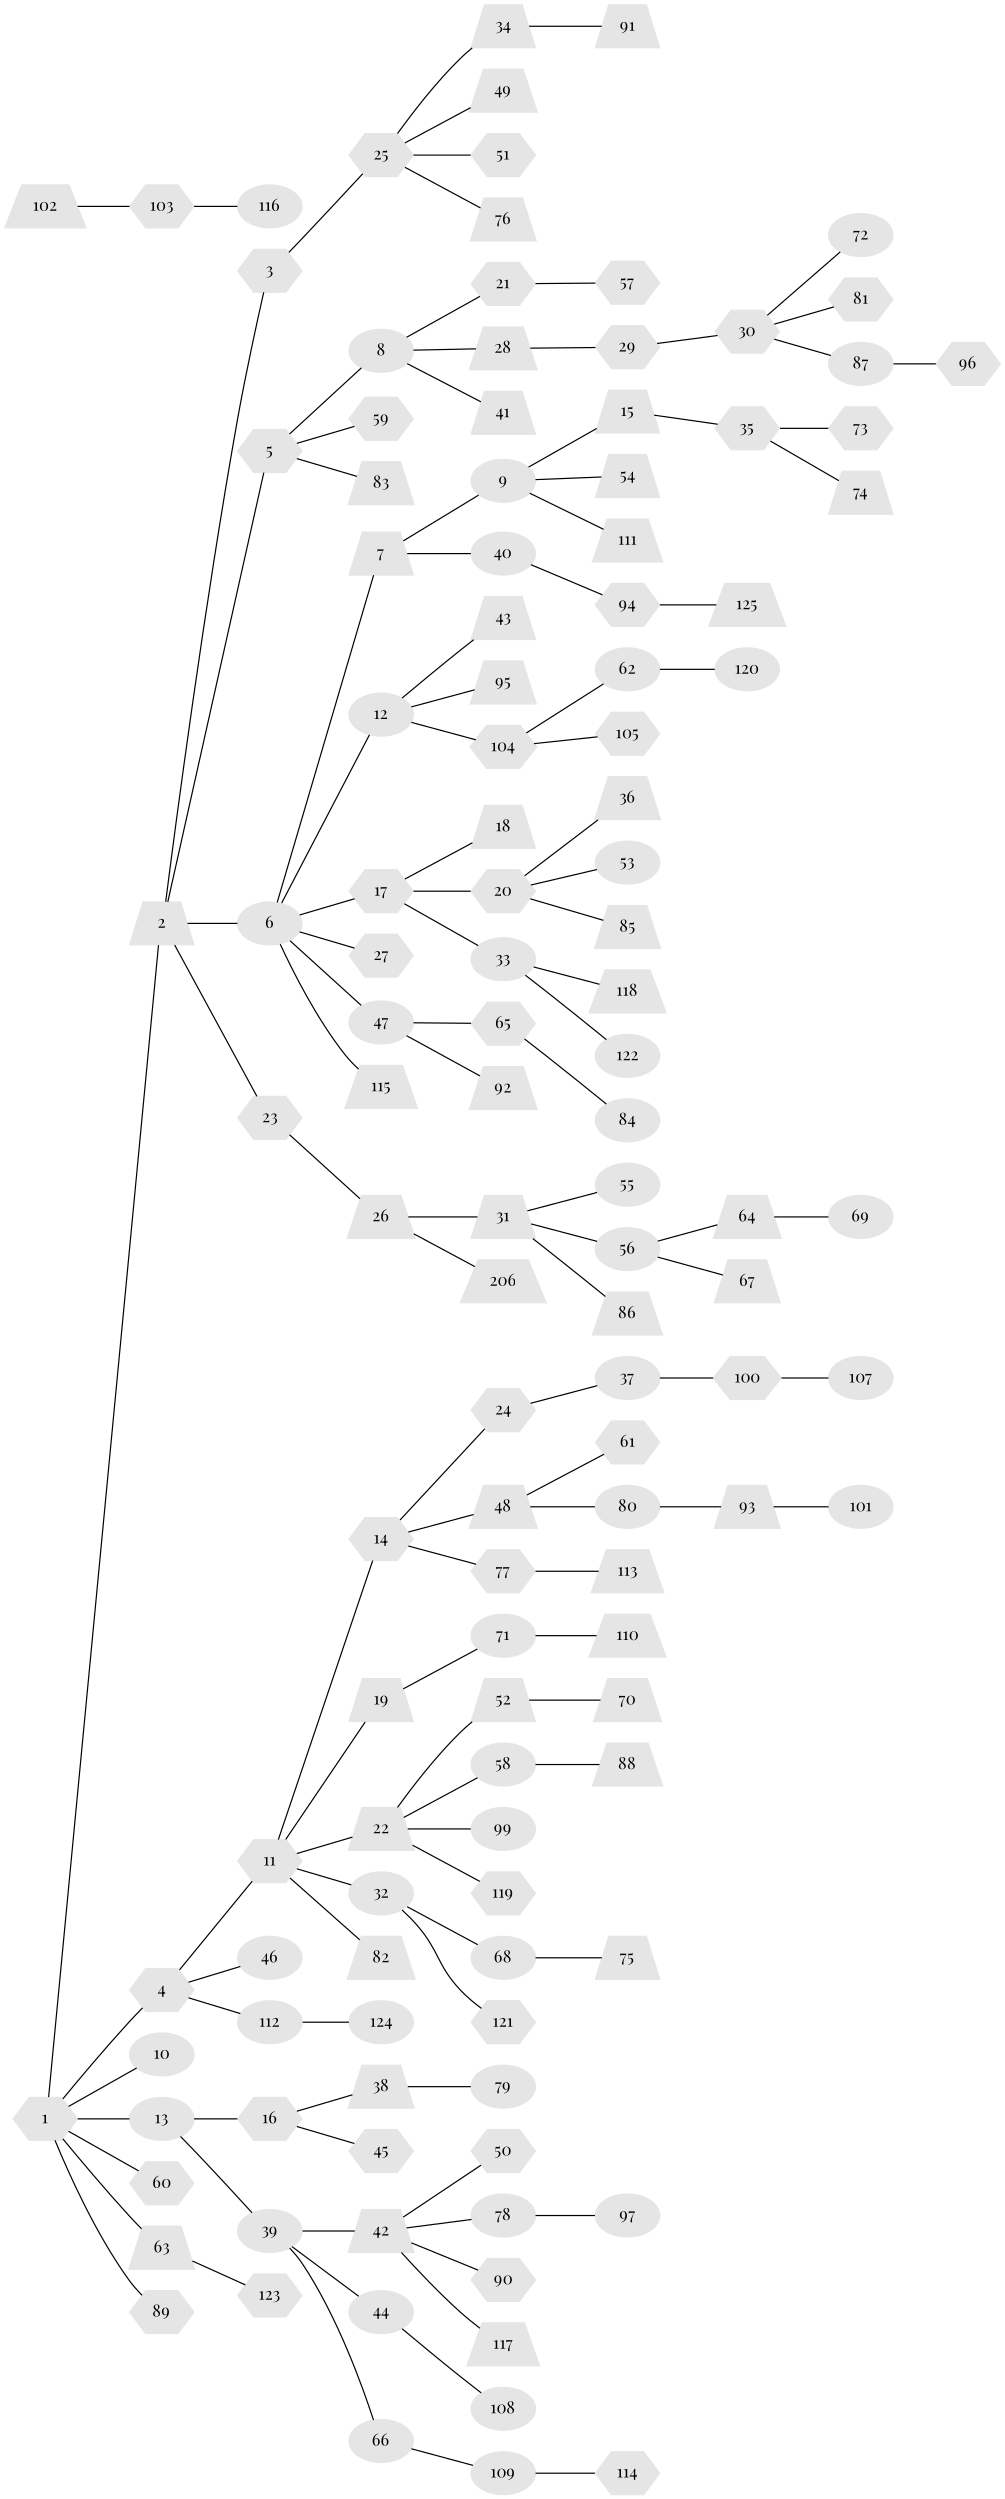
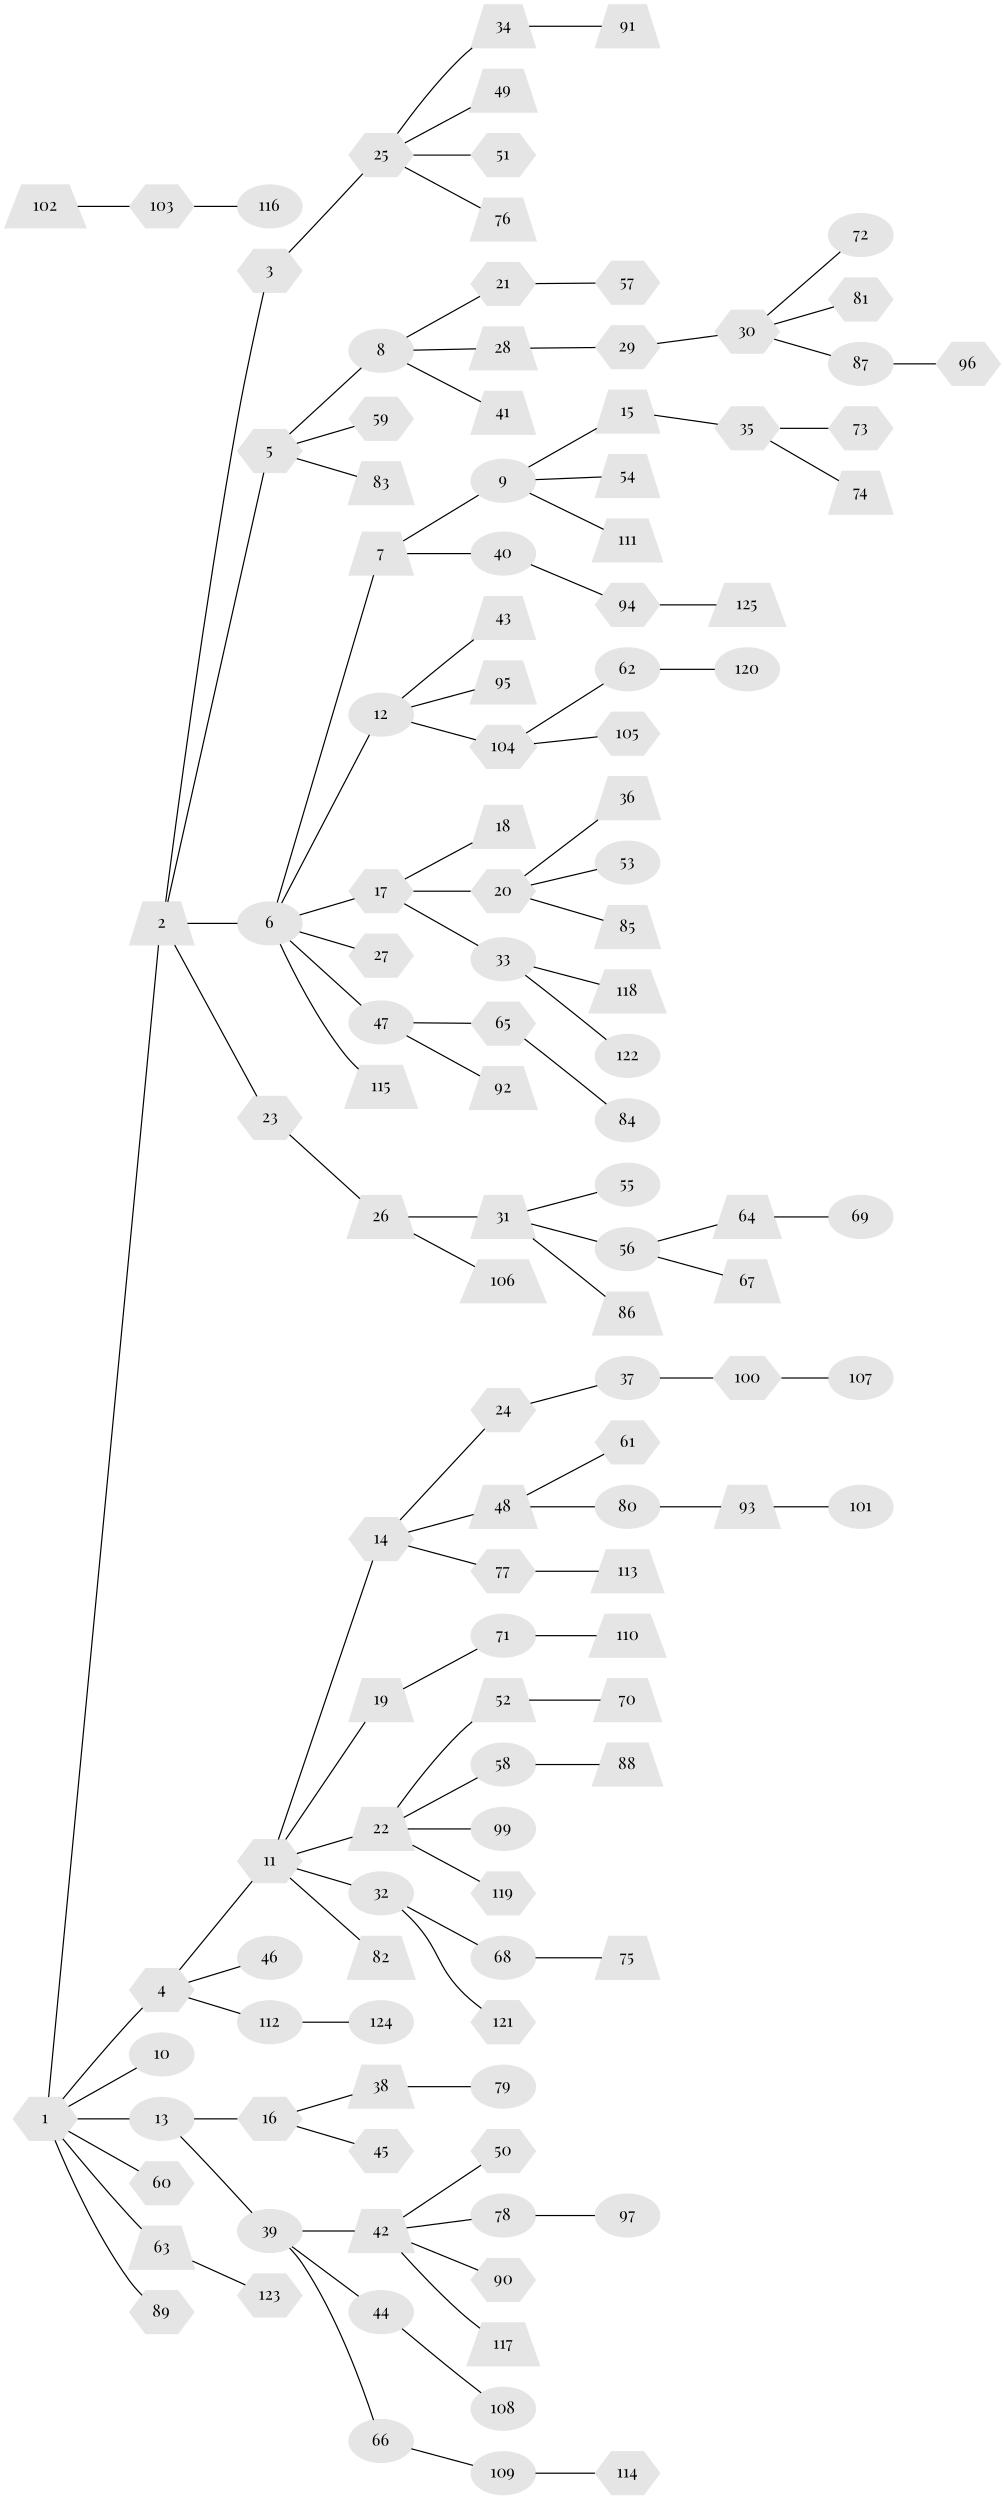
node "206": label "206" -> "106"
